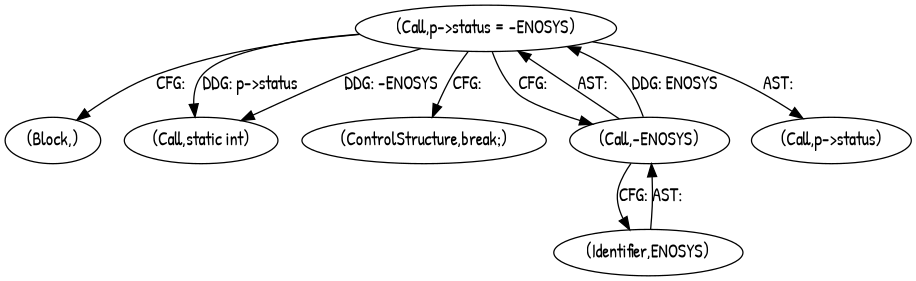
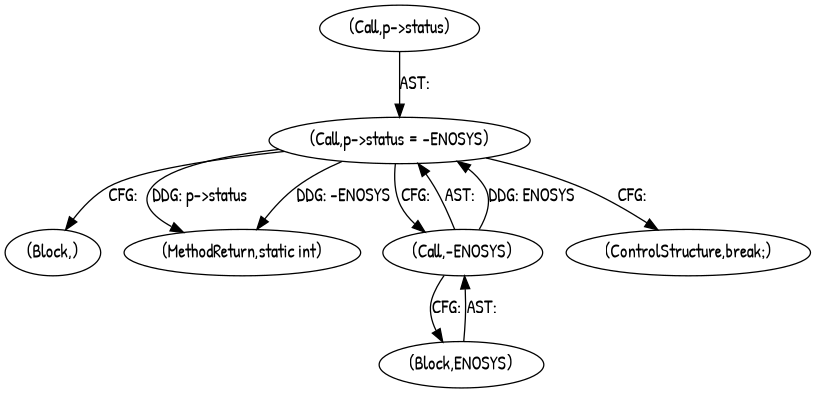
edge "(Call,p->status = -ENOSYS)" -> "(Call,p->status)": reversed
node "(Call,static int)": label "(Call,static int)" -> "(MethodReturn,static int)"
node "(Identifier,ENOSYS)": label "(Identifier,ENOSYS)" -> "(Block,ENOSYS)"
